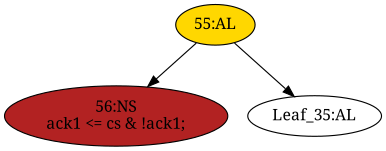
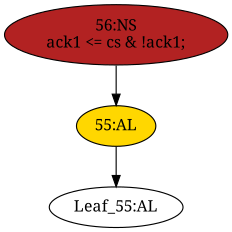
edge "55:AL" -> "56:NS ack1 <= cs & !ack1;": reversed
node "Leaf_35:AL": label "Leaf_35:AL" -> "Leaf_55:AL"
